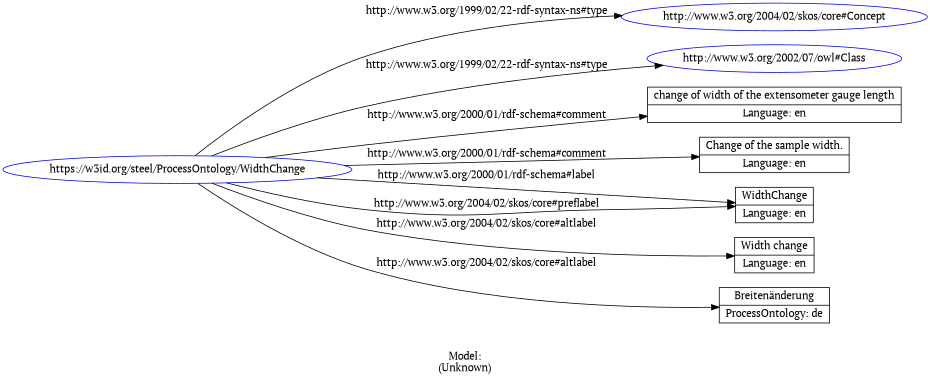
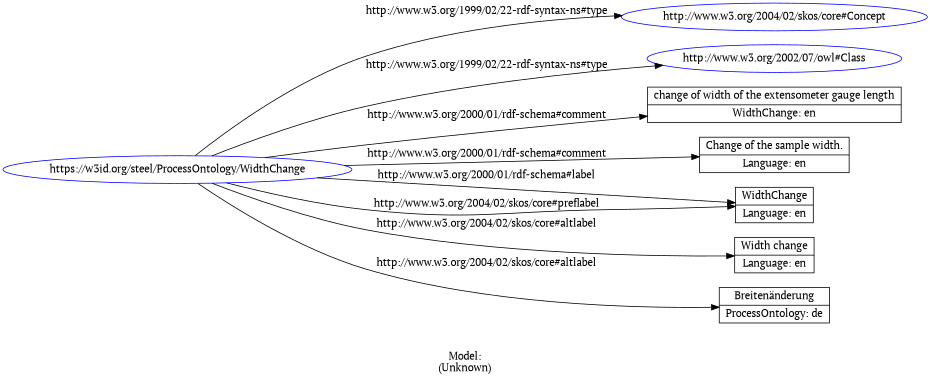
node "change of width of the extensometer gauge length": text "Language: en" -> "WidthChange: en"
